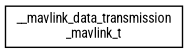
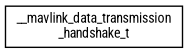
node "__mavlink_data_transmission _mavlink_t": label "__mavlink_data_transmission _mavlink_t" -> "__mavlink_data_transmission _handshake_t"
